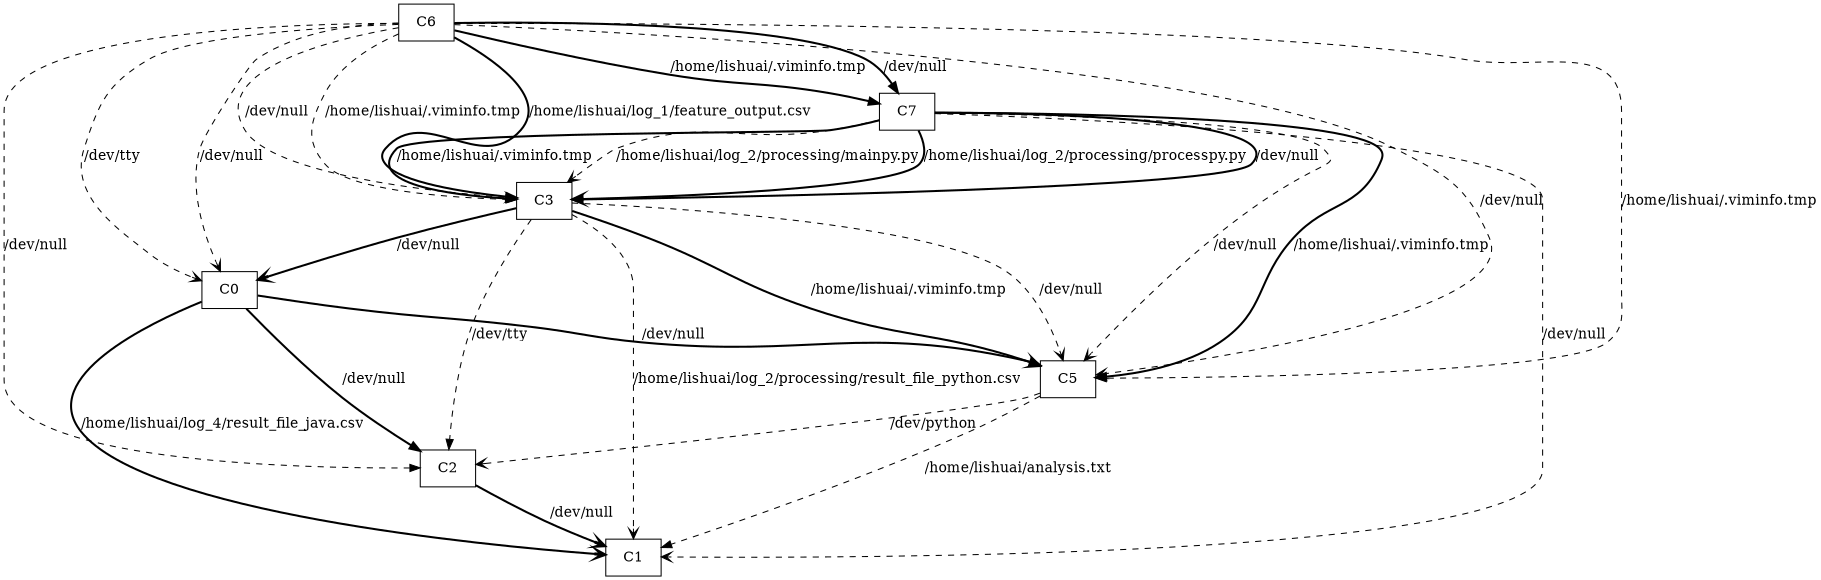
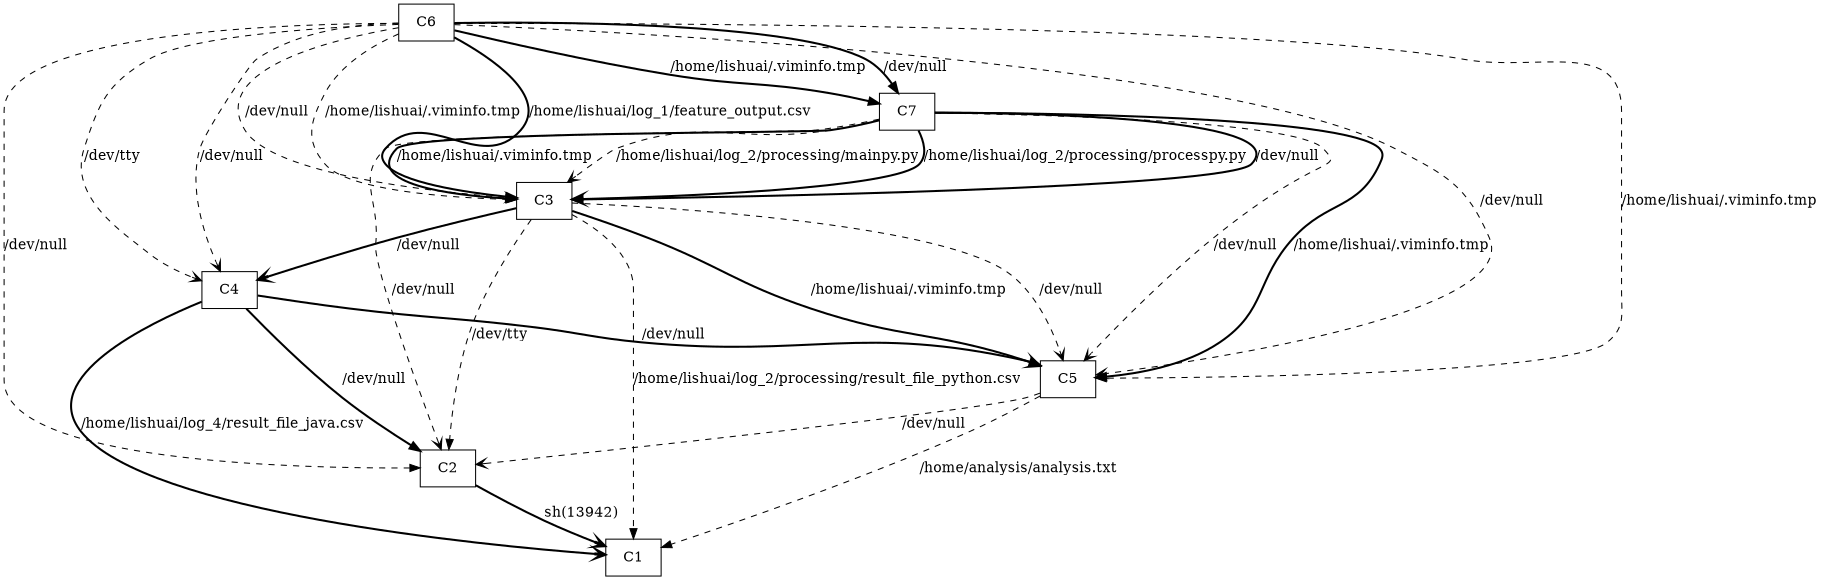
node "C0": label "C0" -> "C4"
edge "C3" -> "C1": arrowhead vee -> normal
edge "C5" -> "C2": label "/dev/python" -> "/dev/null"
edge "C7" -> "C1": now "C7" -> "C2"
edge "C5" -> "C1": label "/home/lishuai/analysis.txt" -> "/home/analysis/analysis.txt"
edge "C2" -> "C1": label "/dev/null" -> "sh(13942)"
